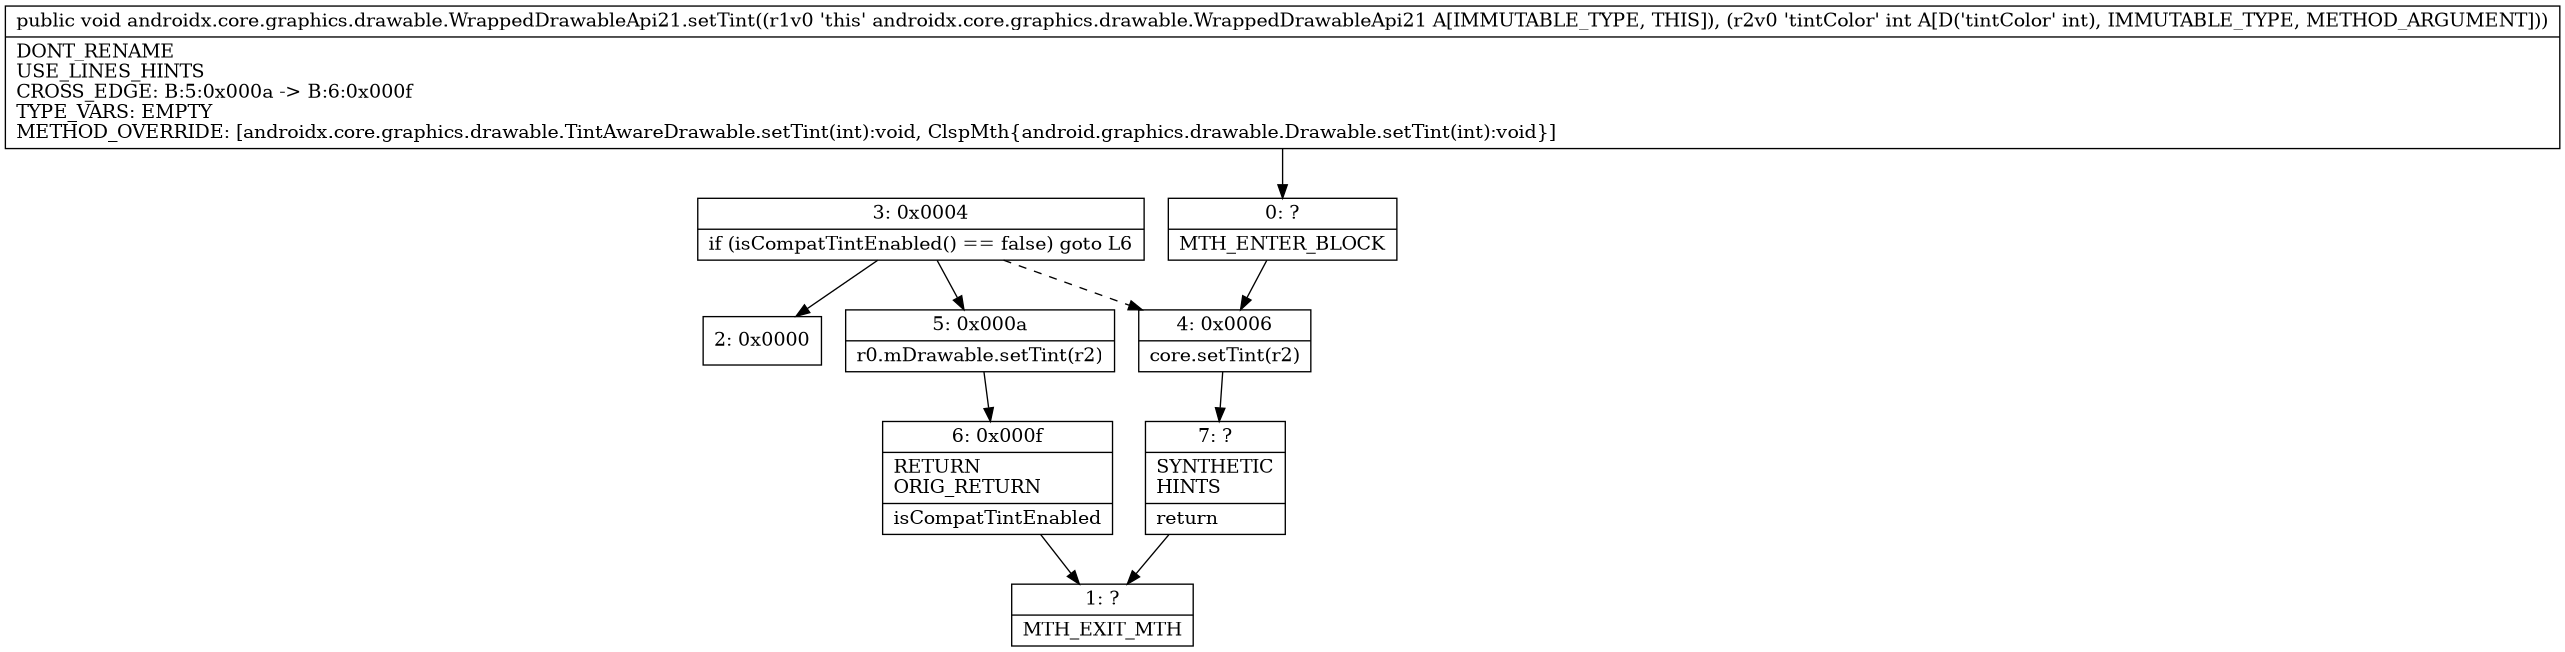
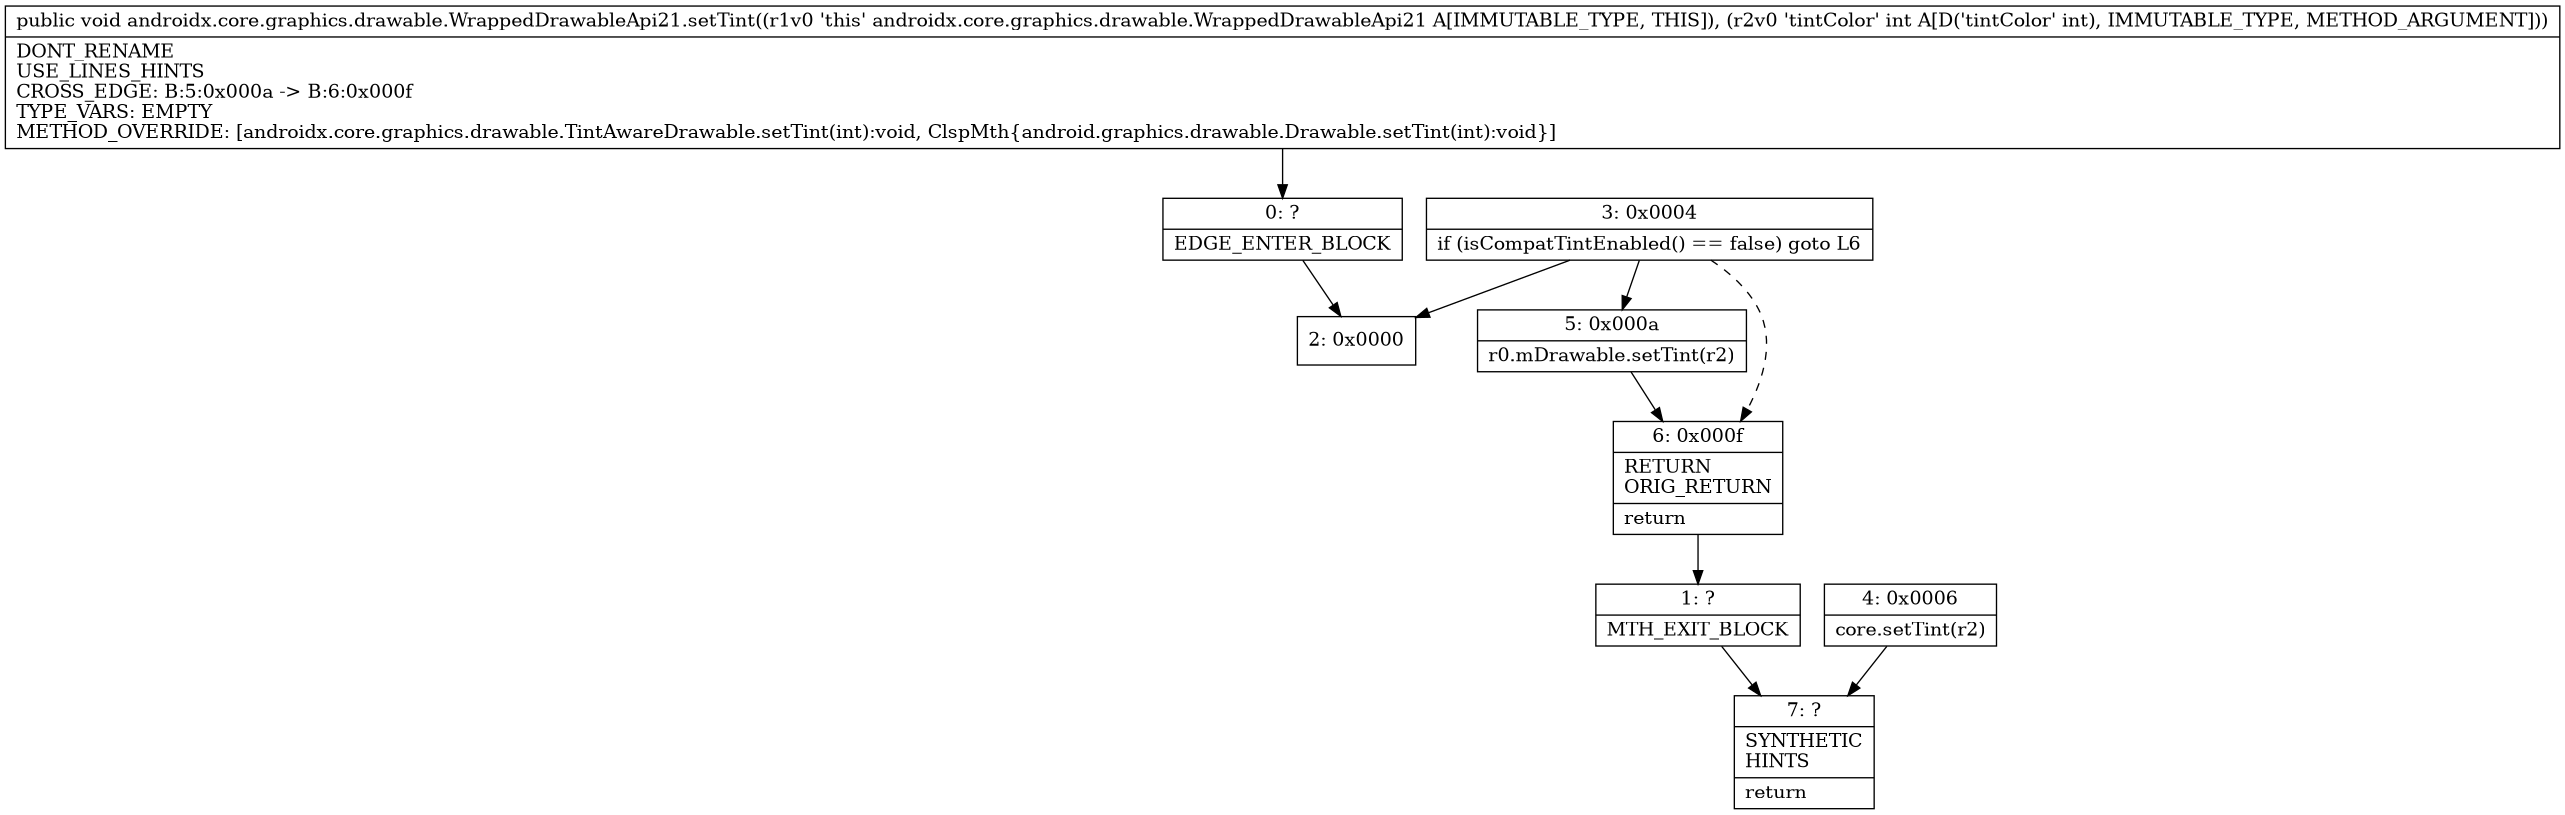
node "0: ?": text "MTH_ENTER_BLOCK" -> "EDGE_ENTER_BLOCK"
edge "0: ?" -> "4: 0x0006": now "0: ?" -> "2: 0x0000"
edge "3: 0x0004" -> "4: 0x0006": now "3: 0x0004" -> "6: 0x000f"
node "6: 0x000f": text "isCompatTintEnabled" -> "return"
edge "7: ?" -> "1: ?": reversed
node "1: ?": text "MTH_EXIT_MTH" -> "MTH_EXIT_BLOCK"
